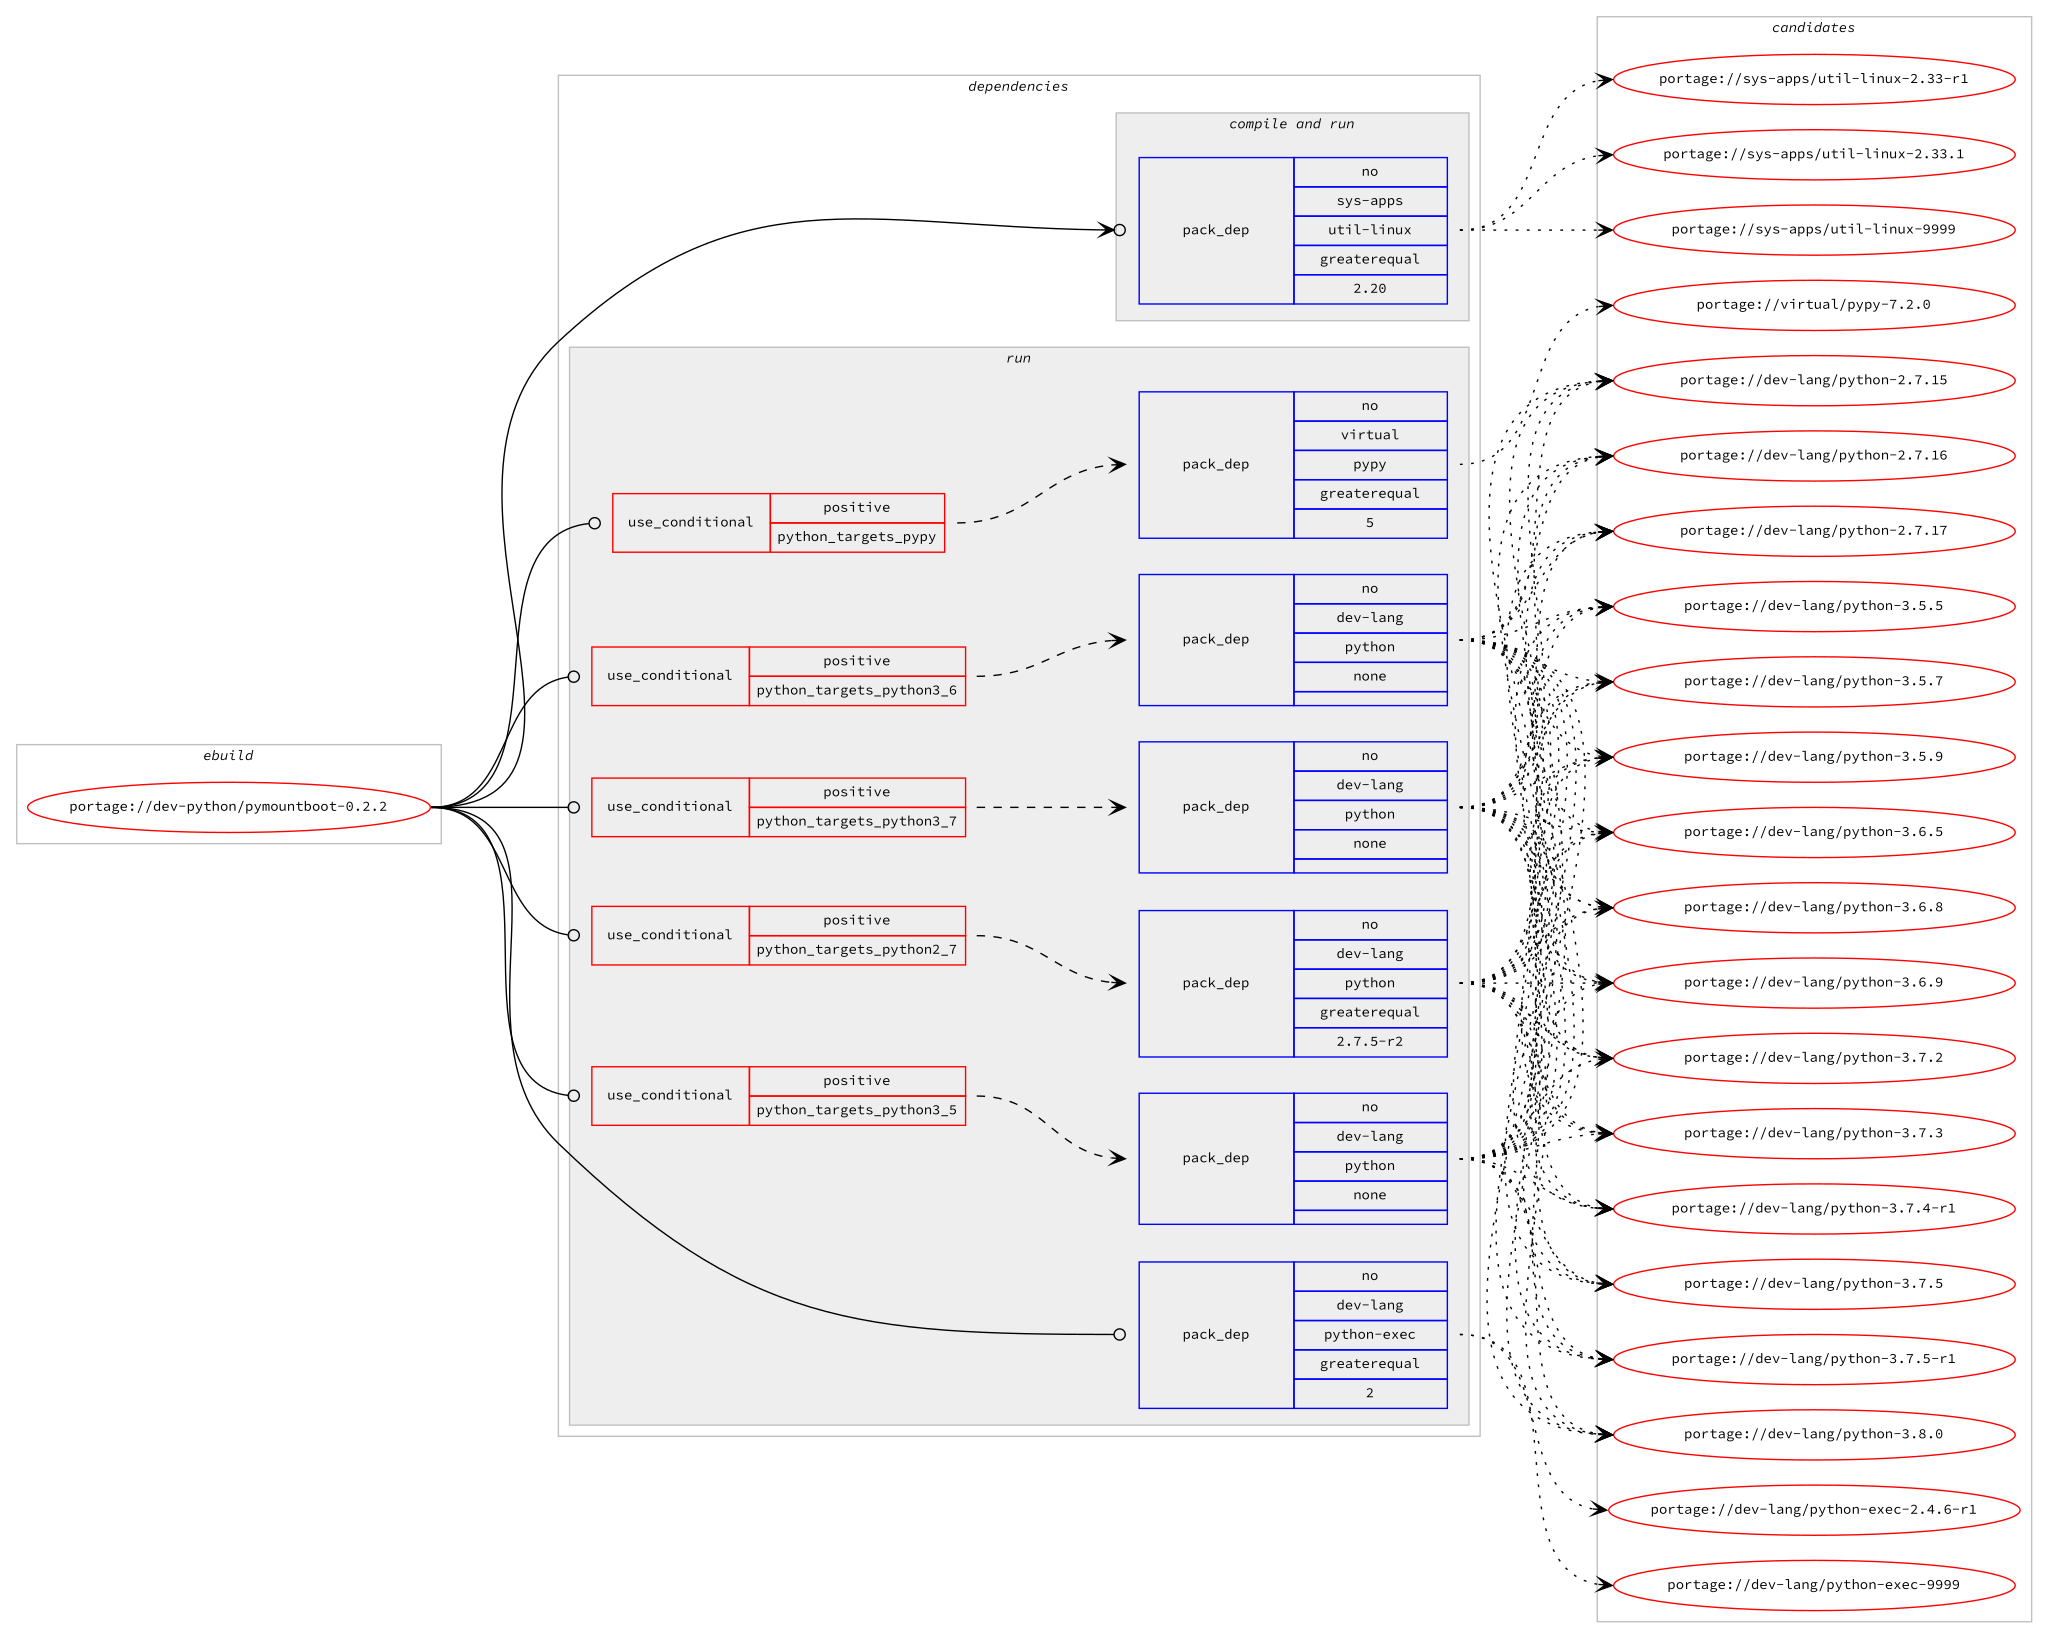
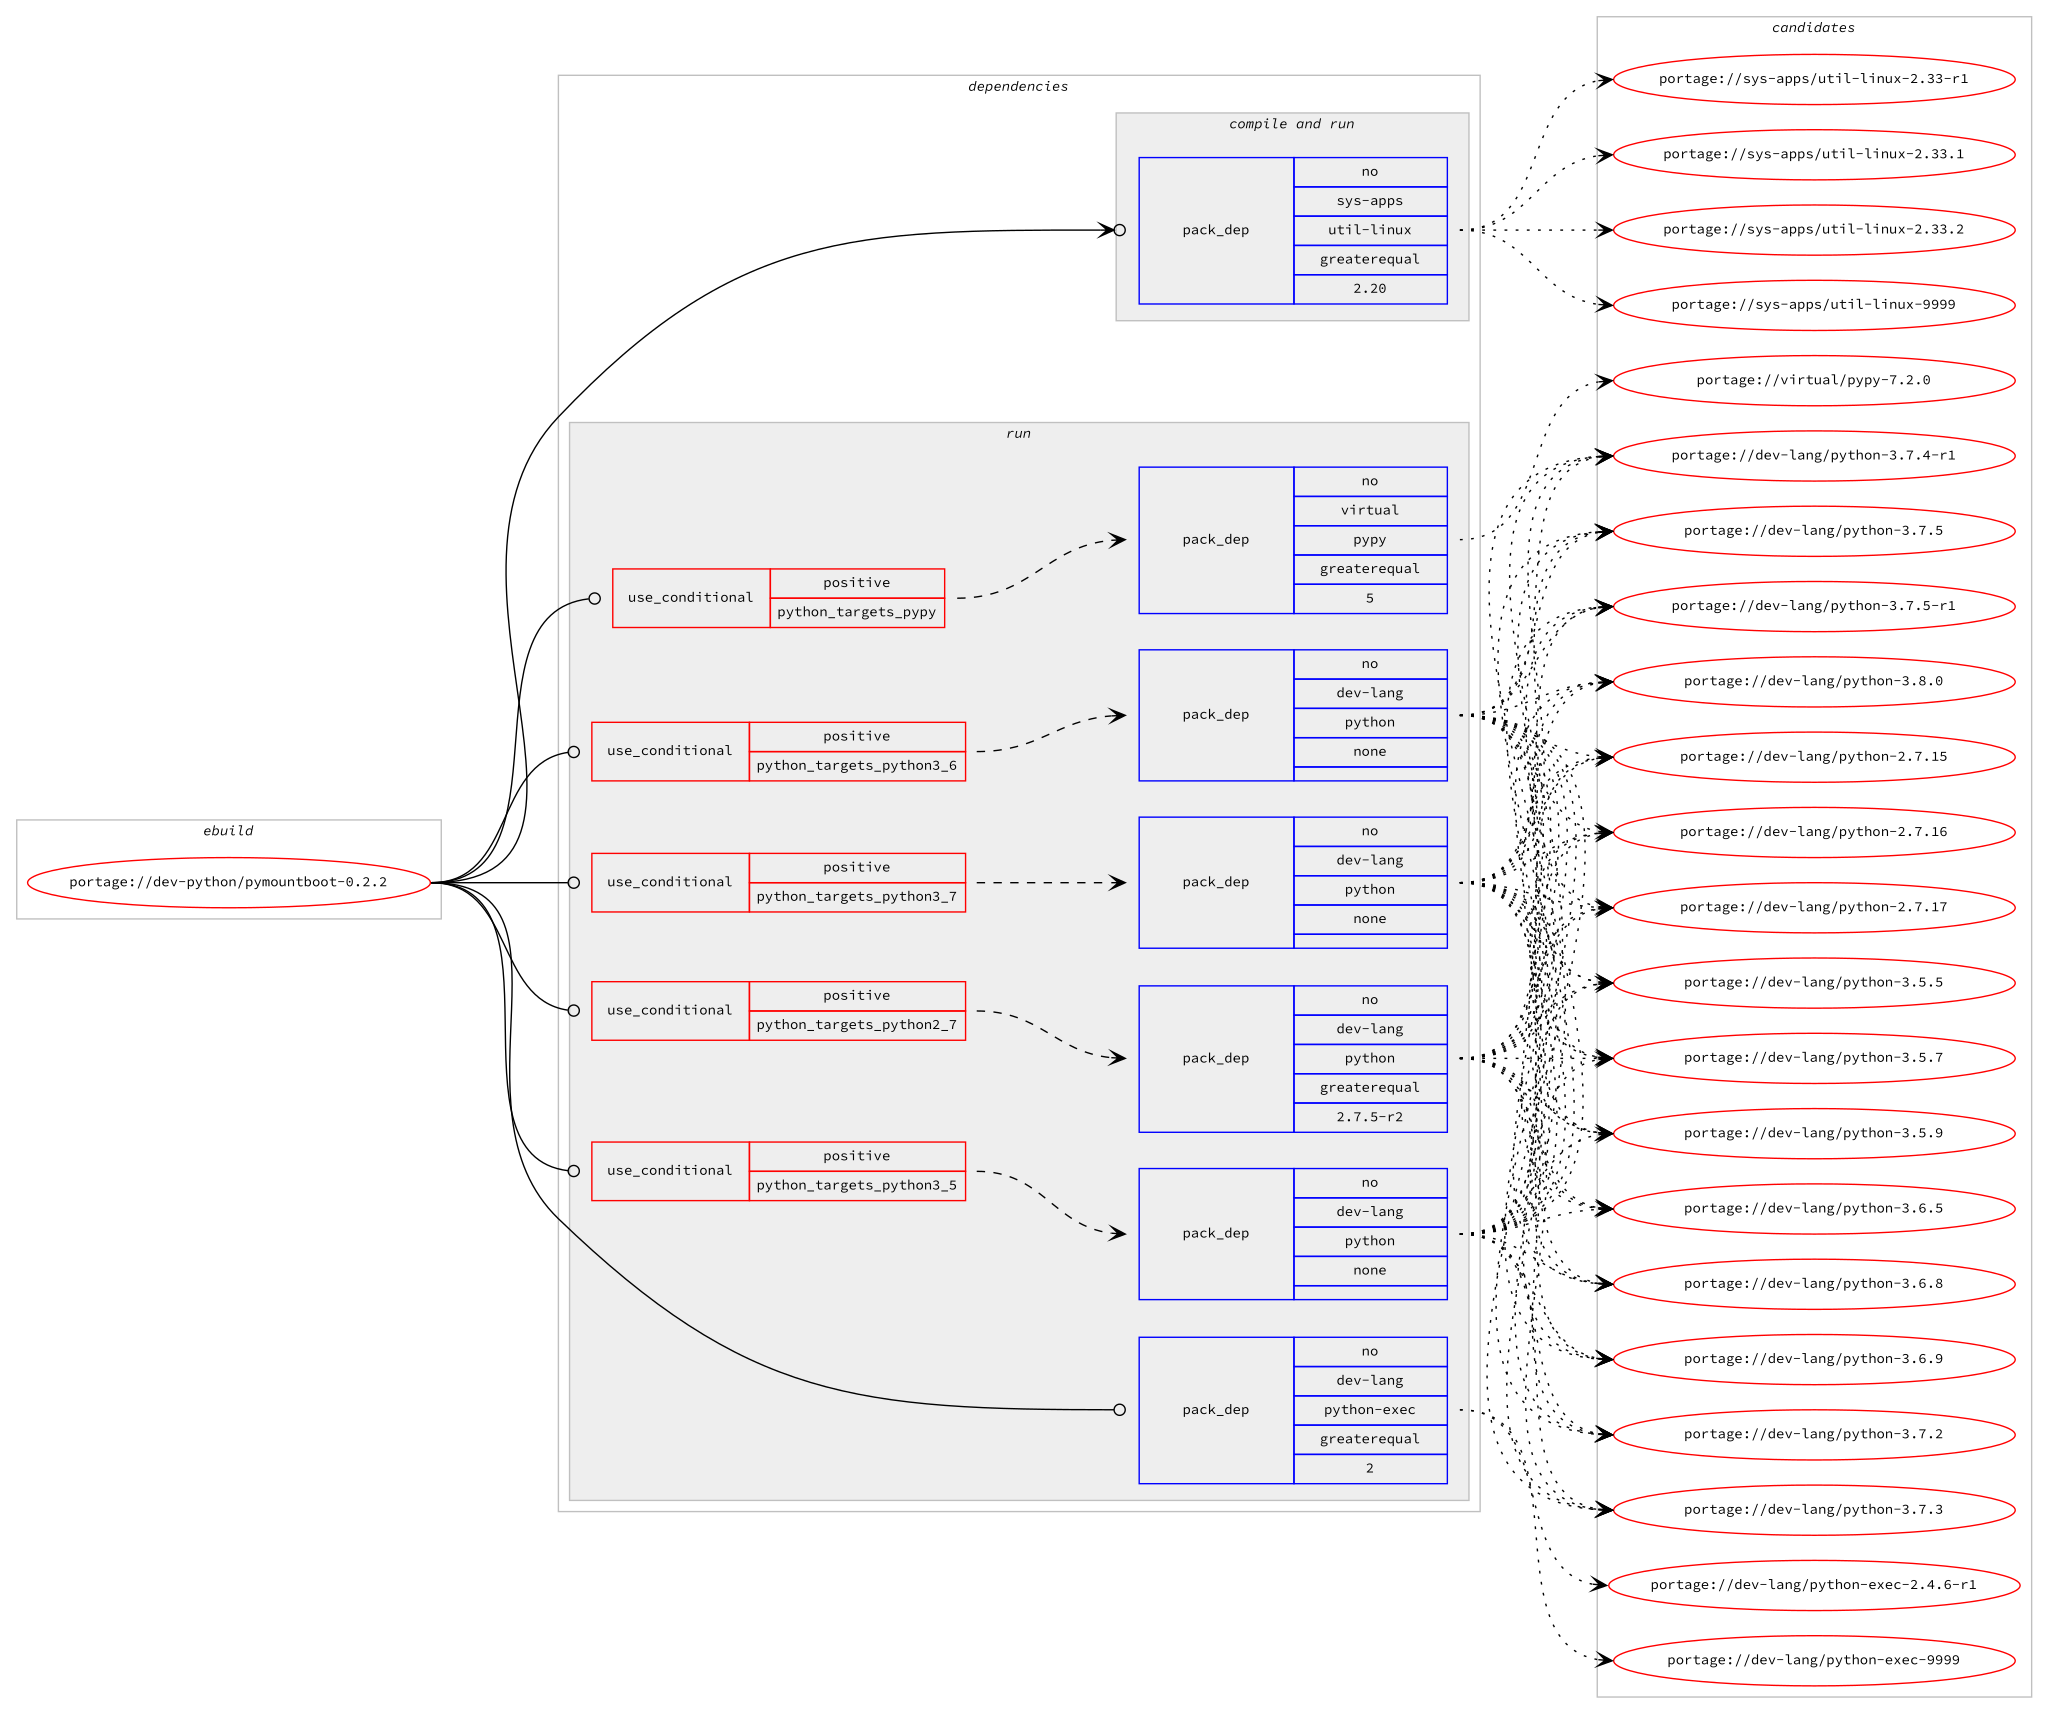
node "portage://sys-apps/util-linux-2.33.2": added
